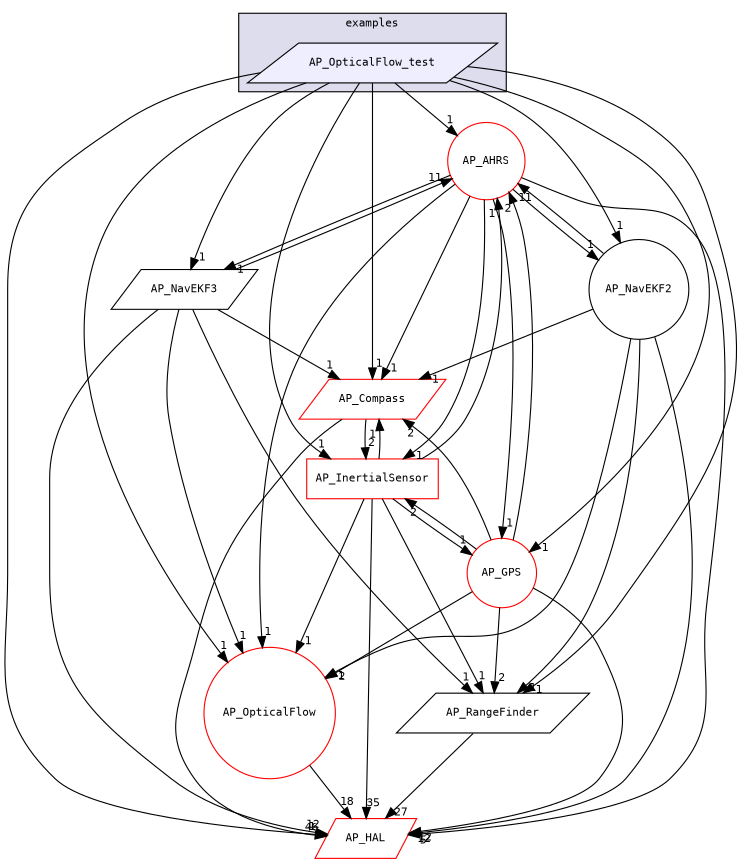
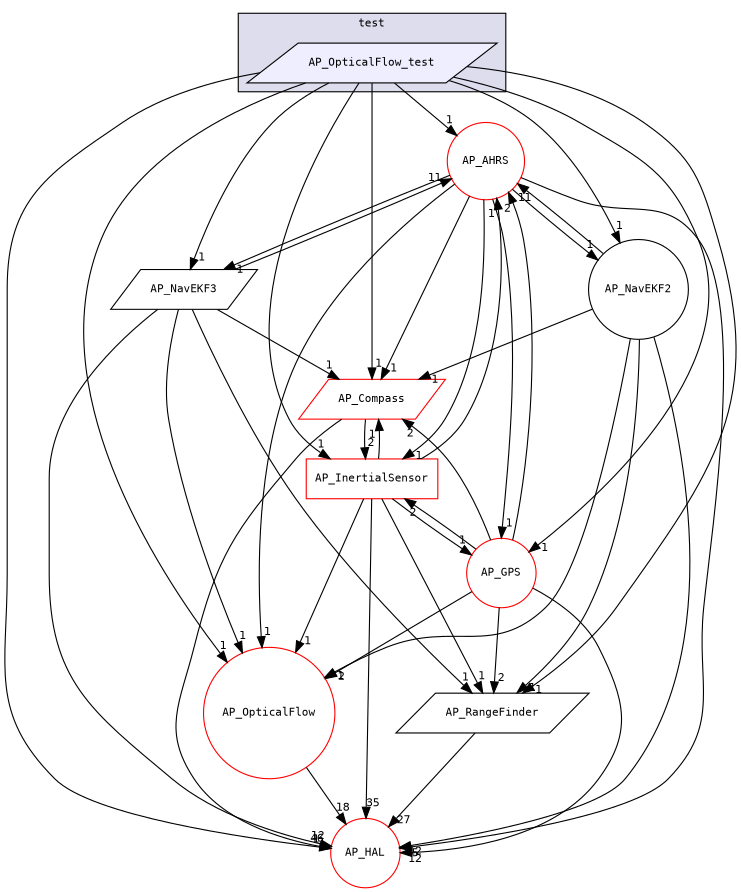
cluster "examples": label "examples" -> "test"
node "AP_HAL": shape parallelogram -> circle
